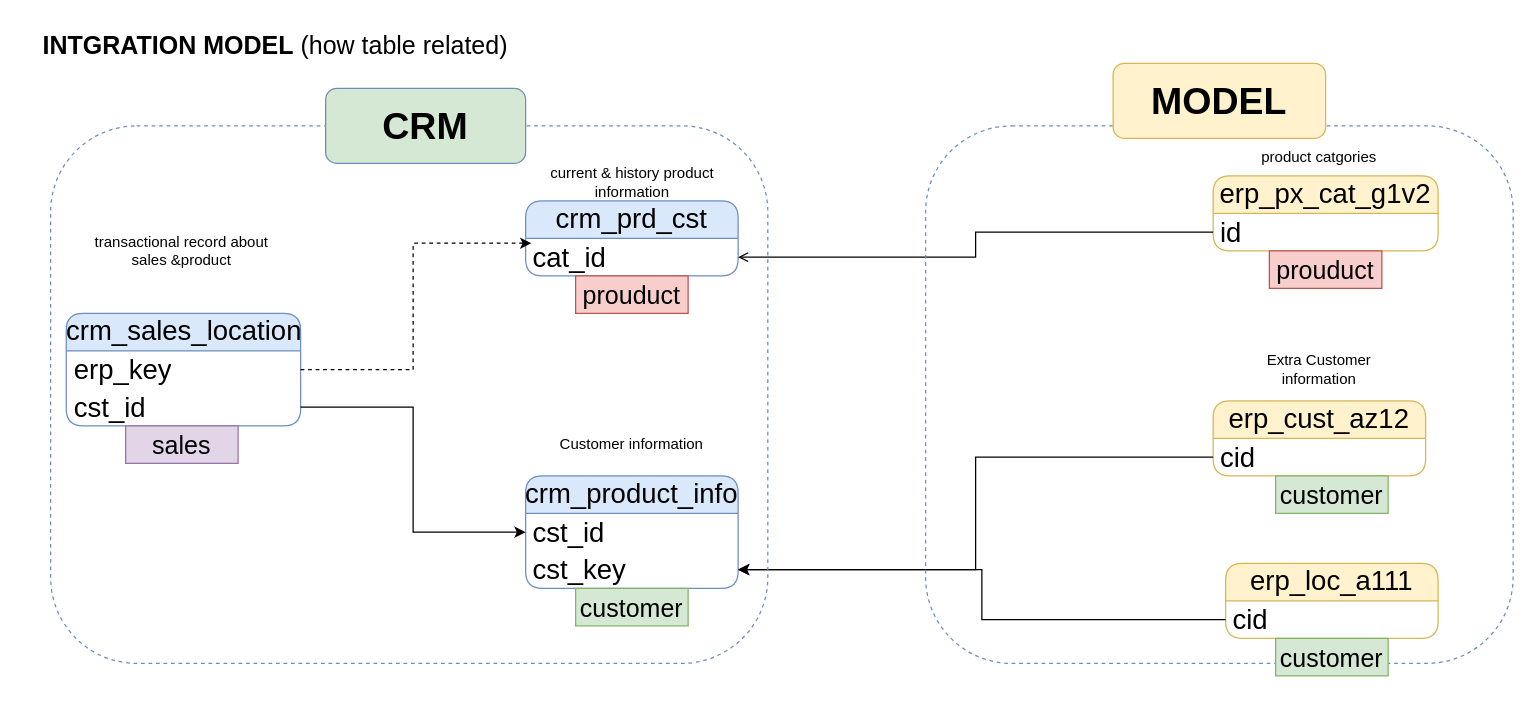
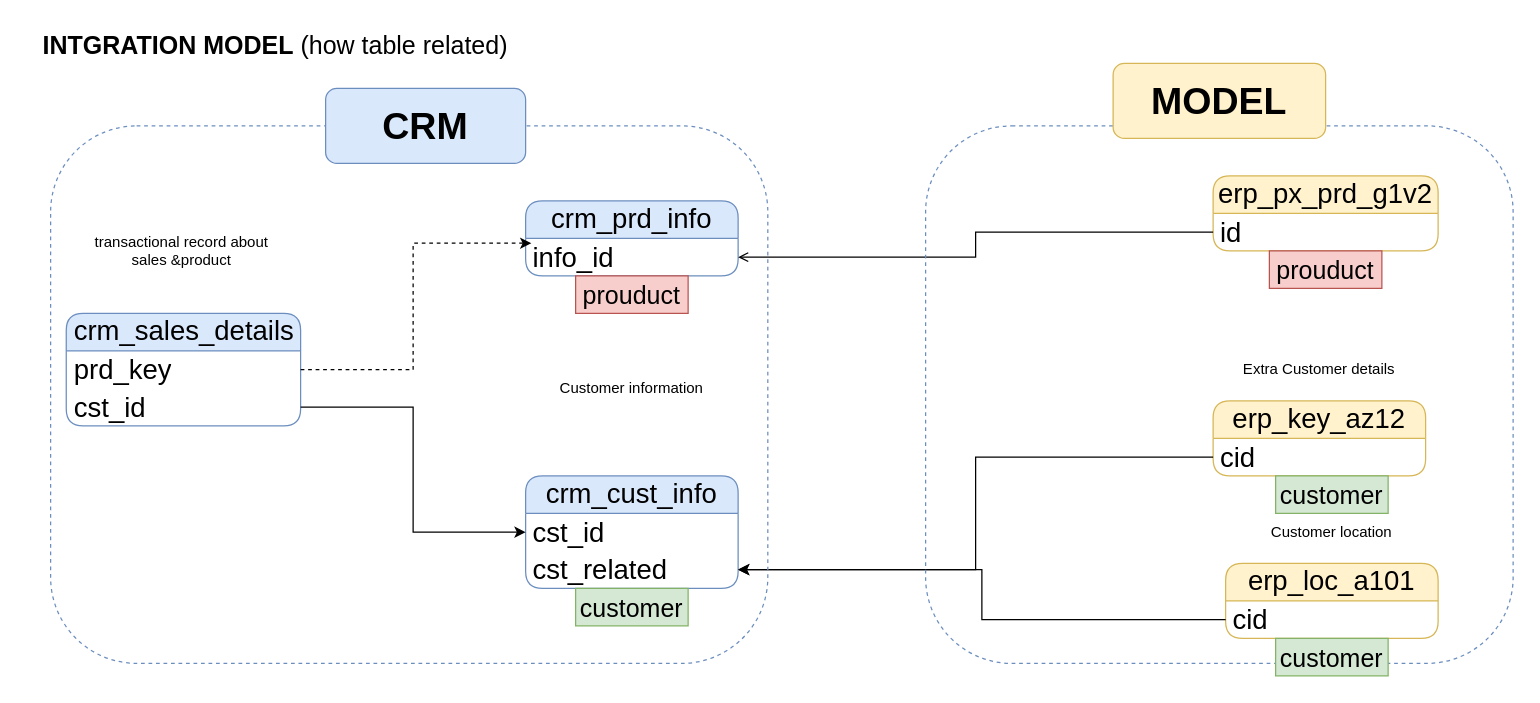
node "CRM": fillcolor #d5e8d4 -> #dae8fc
node "product catgories": removed
node "current & history product information": removed
node "erp_px_cat_g1v2": label "erp_px_cat_g1v2" -> "erp_px_prd_g1v2"
node "crm_prd_cst": label "crm_prd_cst" -> "crm_prd_info"
node "cat_id": label "cat_id" -> "info_id"
node "crm_sales_location": label "crm_sales_location" -> "crm_sales_details"
node "erp_key": label "erp_key" -> "prd_key"
node "Extra Customer information": label "Extra Customer information" -> "Extra Customer details"
node "erp_cust_az12": label "erp_cust_az12" -> "erp_key_az12"
node "sales": removed
node "Customer information": moved (632, 444) -> (632, 388)
node "crm_product_info": label "crm_product_info" -> "crm_cust_info"
node "Customer location": added
node "cst_key": label "cst_key" -> "cst_related"
node "erp_loc_a111": label "erp_loc_a111" -> "erp_loc_a101"
